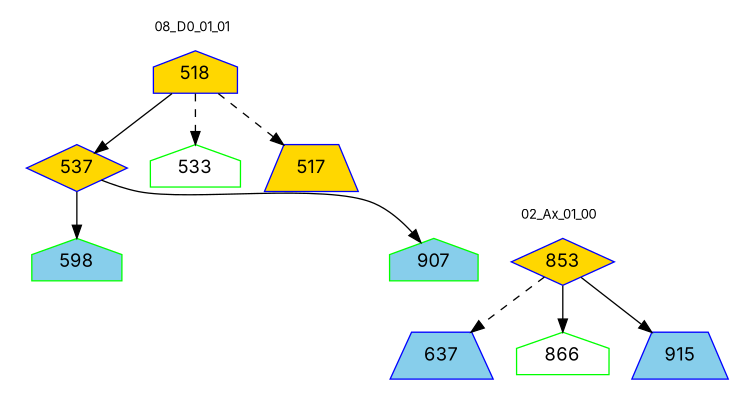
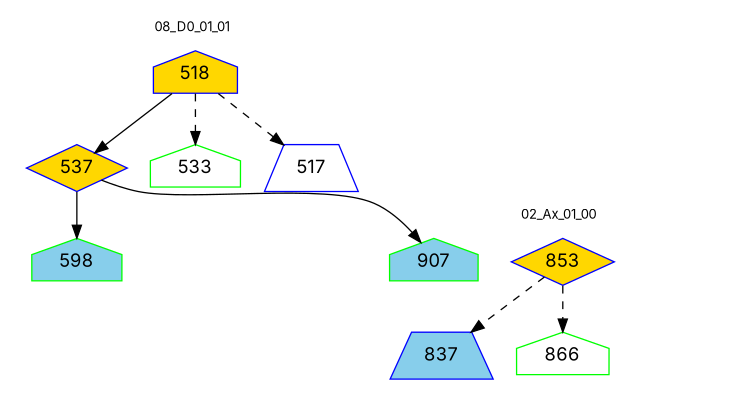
node "517": fillcolor gold -> white
edge "853" -> "866": style solid -> dashed
node "637": label "637" -> "837"
node "915": removed
